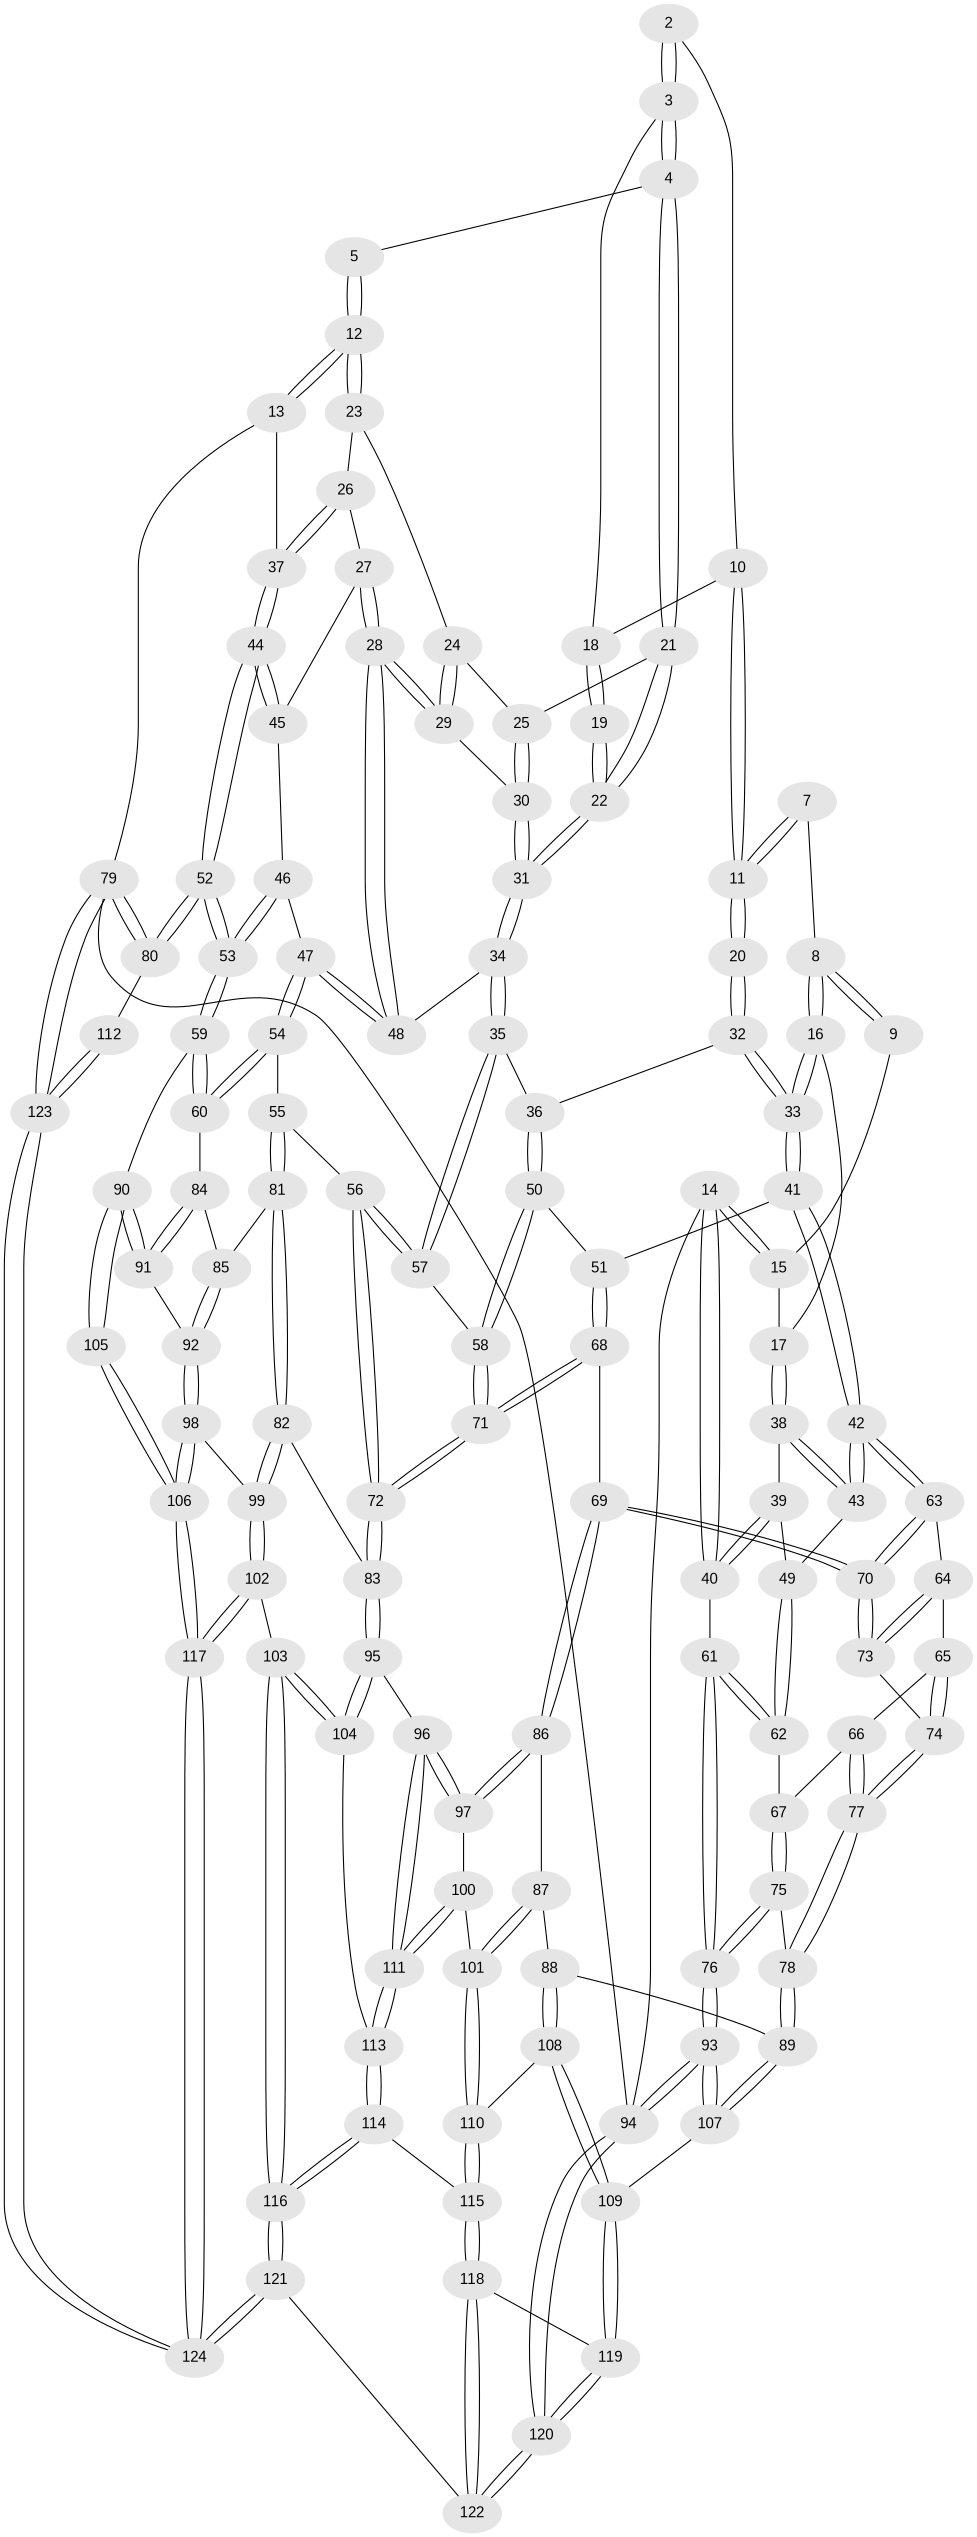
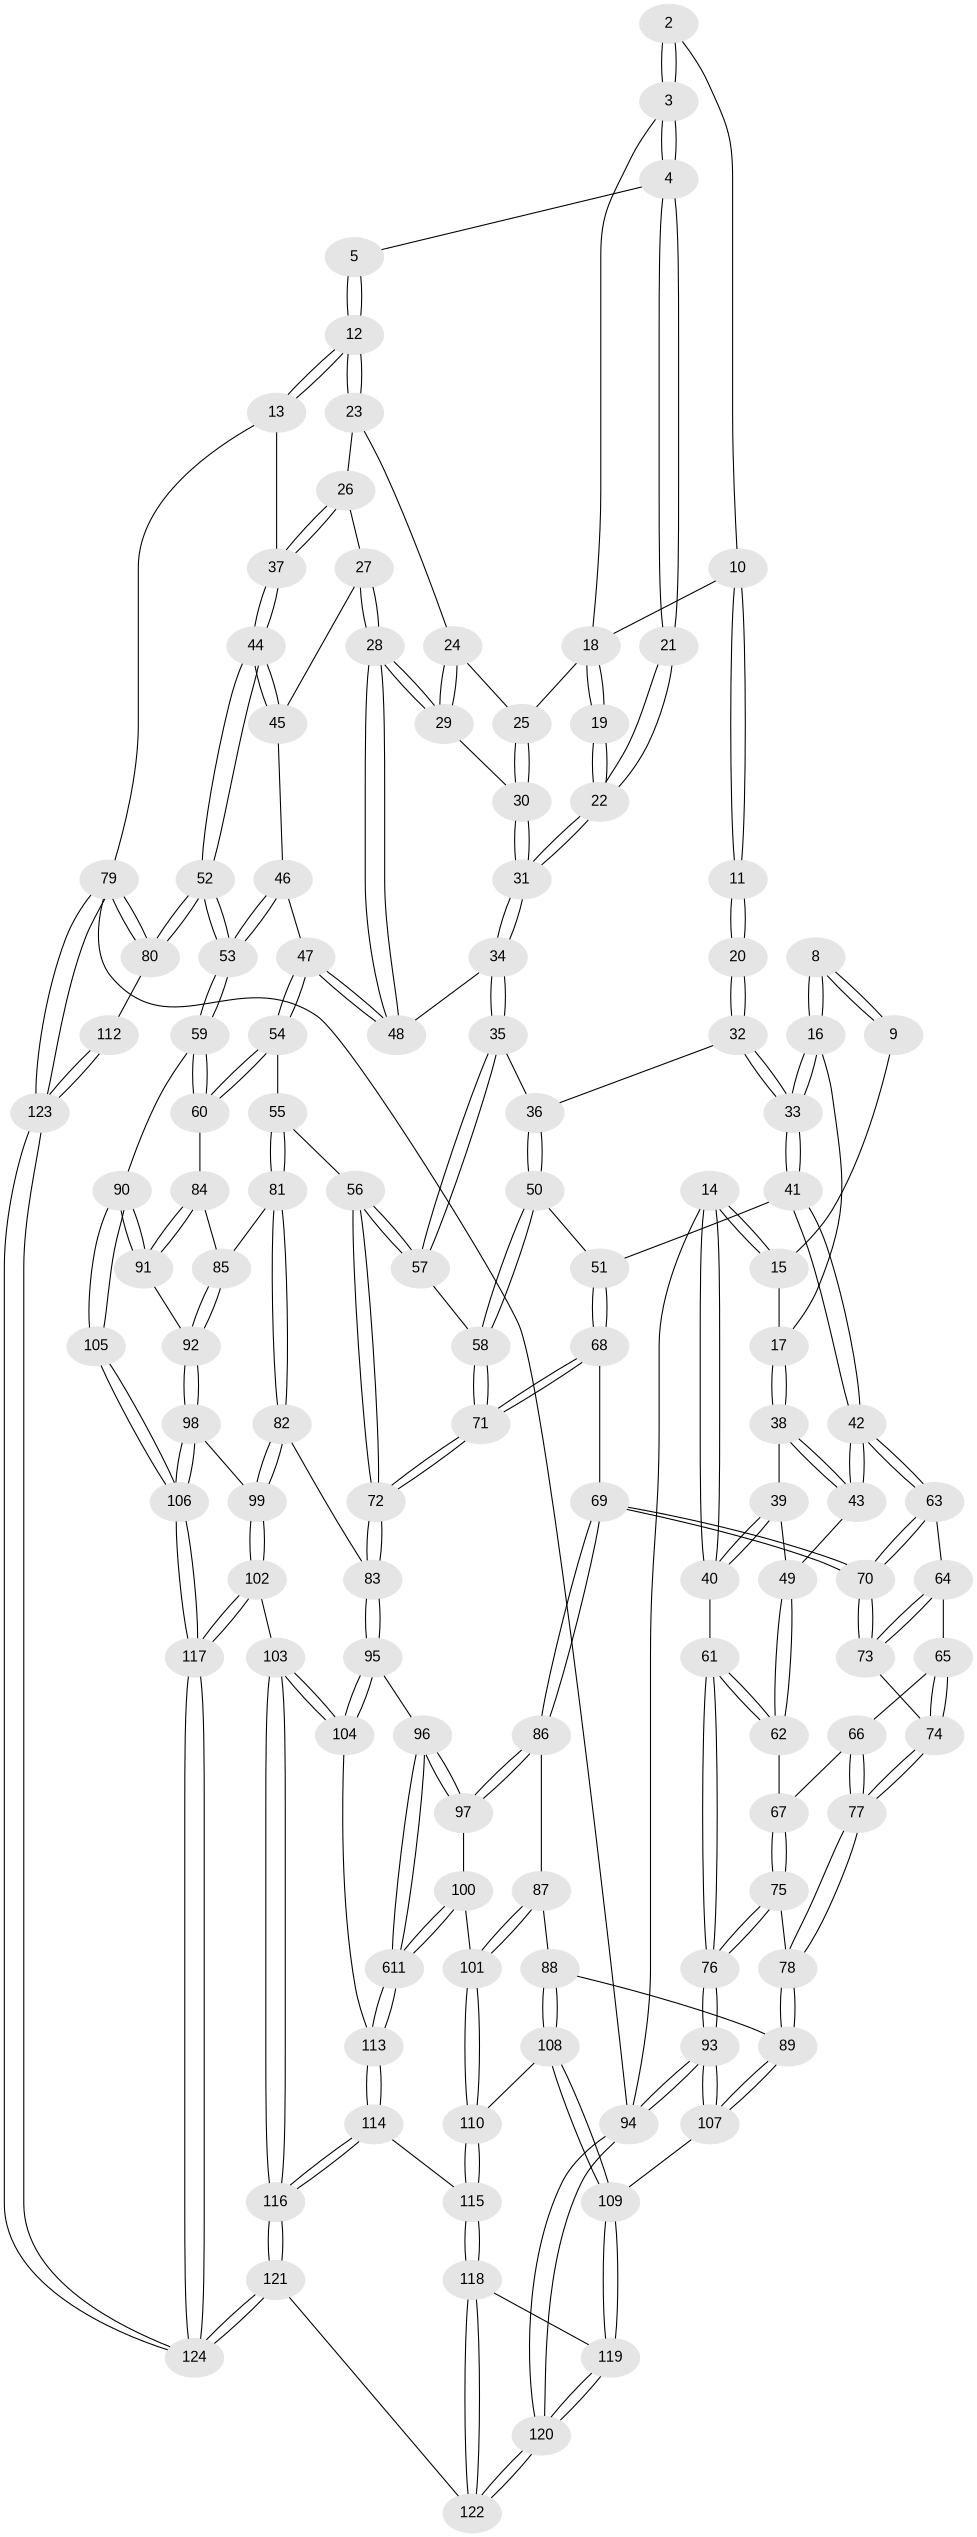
edge "21" -- "25": now "18" -- "25"
node "7": removed
node "111": label "111" -> "611"
